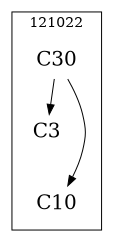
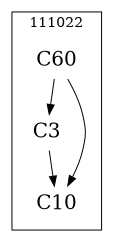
cluster "121022": label "121022" -> "111022"
node "C30": label "C30" -> "C60"
edge "C3" -> "C10": added
